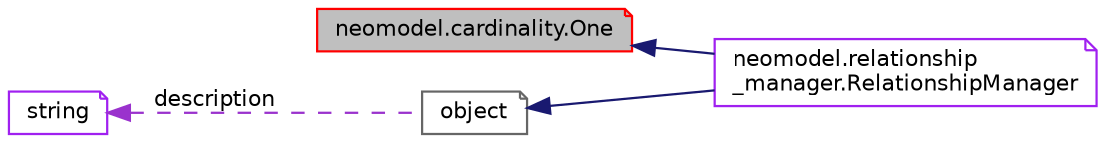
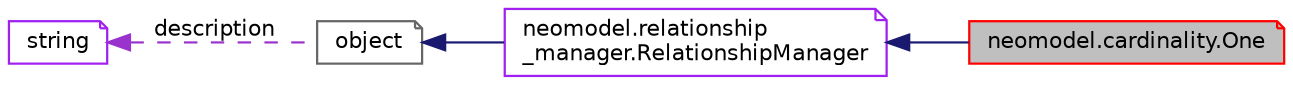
edge "neomodel.relationship _manager.RelationshipManager" -> "neomodel.cardinality.One": reversed
